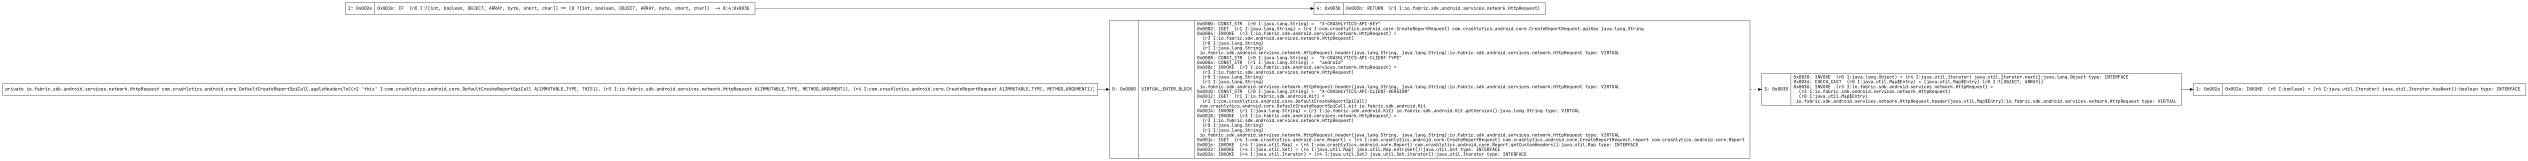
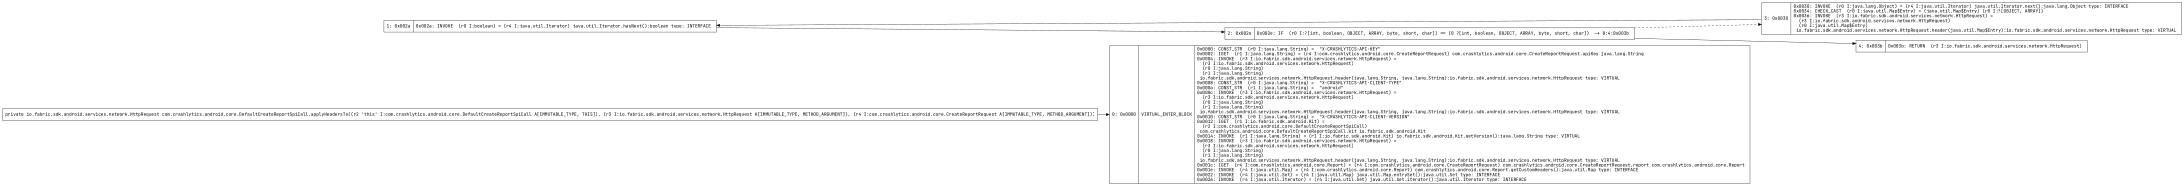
edge "1: 0x002a" -> "2: 0x002e": added
edge "0: 0x0000" -> "3: 0x0030": now "2: 0x002e" -> "3: 0x0030"
